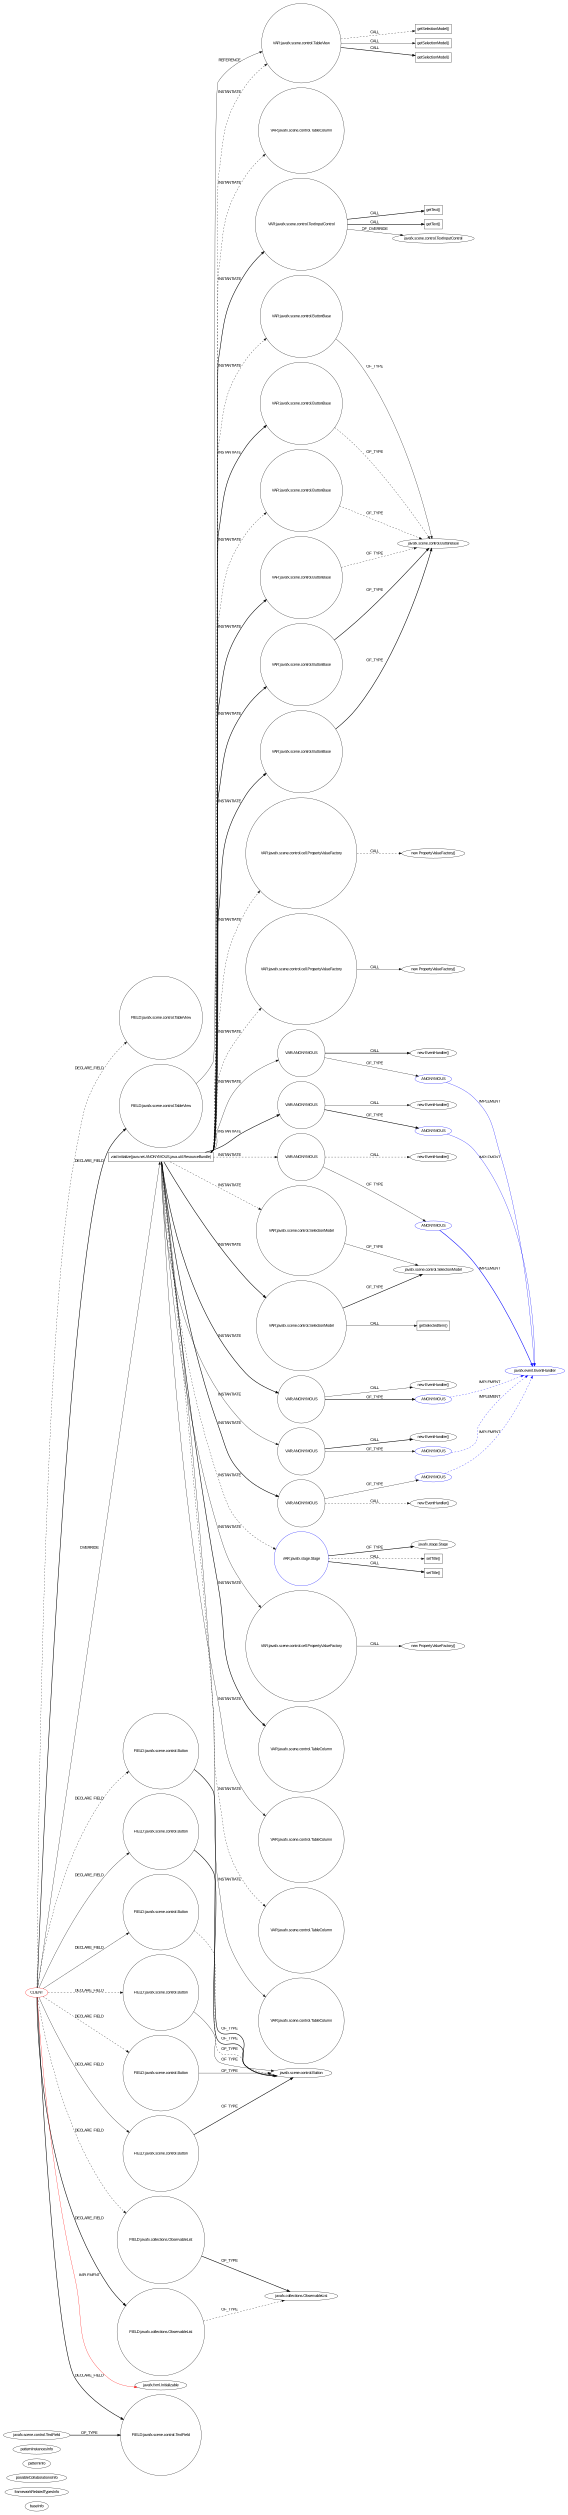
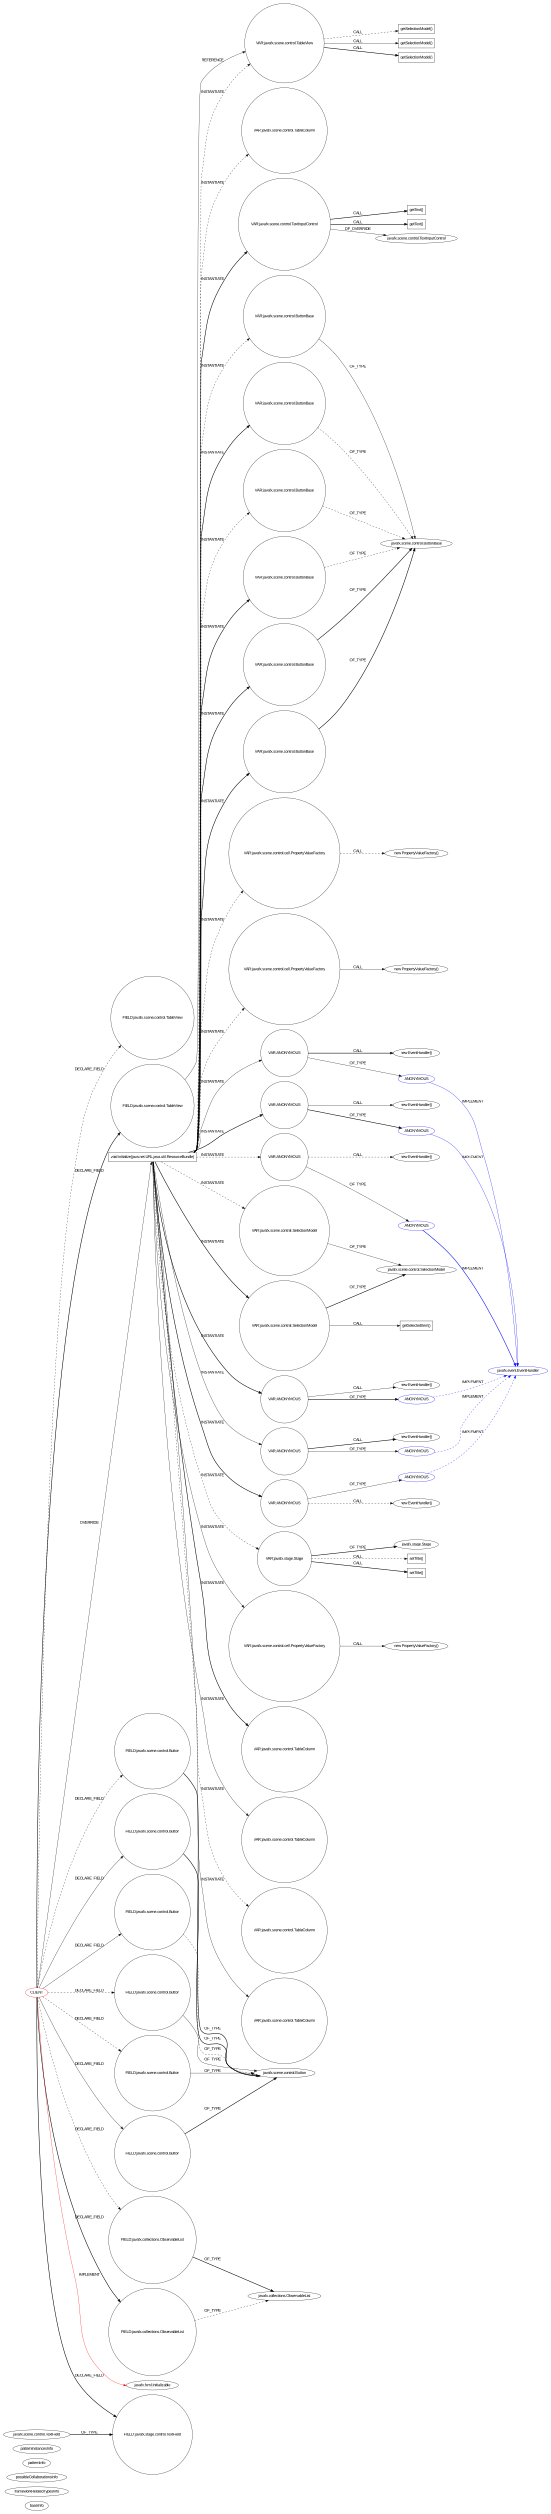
node "void initialize(java.net.ANONYMOUS,java.util.ResourceBundle)": label "void initialize(java.net.ANONYMOUS,java.util.ResourceBundle)" -> "void initialize(java.net.URL,java.util.ResourceBundle)"
node "VAR:javafx.stage.Stage": color blue -> black
node "FIELD:javafx.scene.control.TextField": label "FIELD:javafx.scene.control.TextField" -> "FIELD:javafx.stage.control.TextField"
